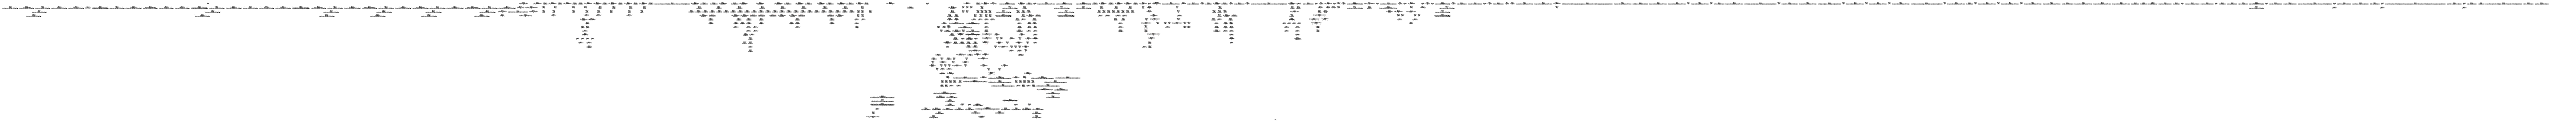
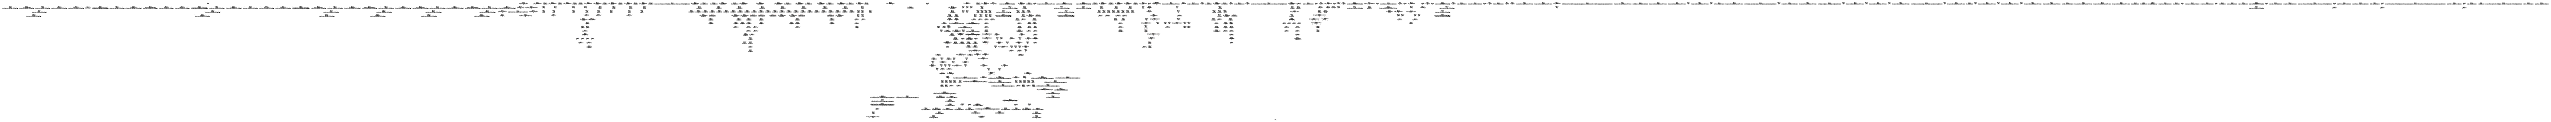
node "NodeID: 220": added
